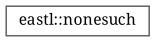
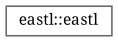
node "eastl::nonesuch": label "eastl::nonesuch" -> "eastl::eastl"
